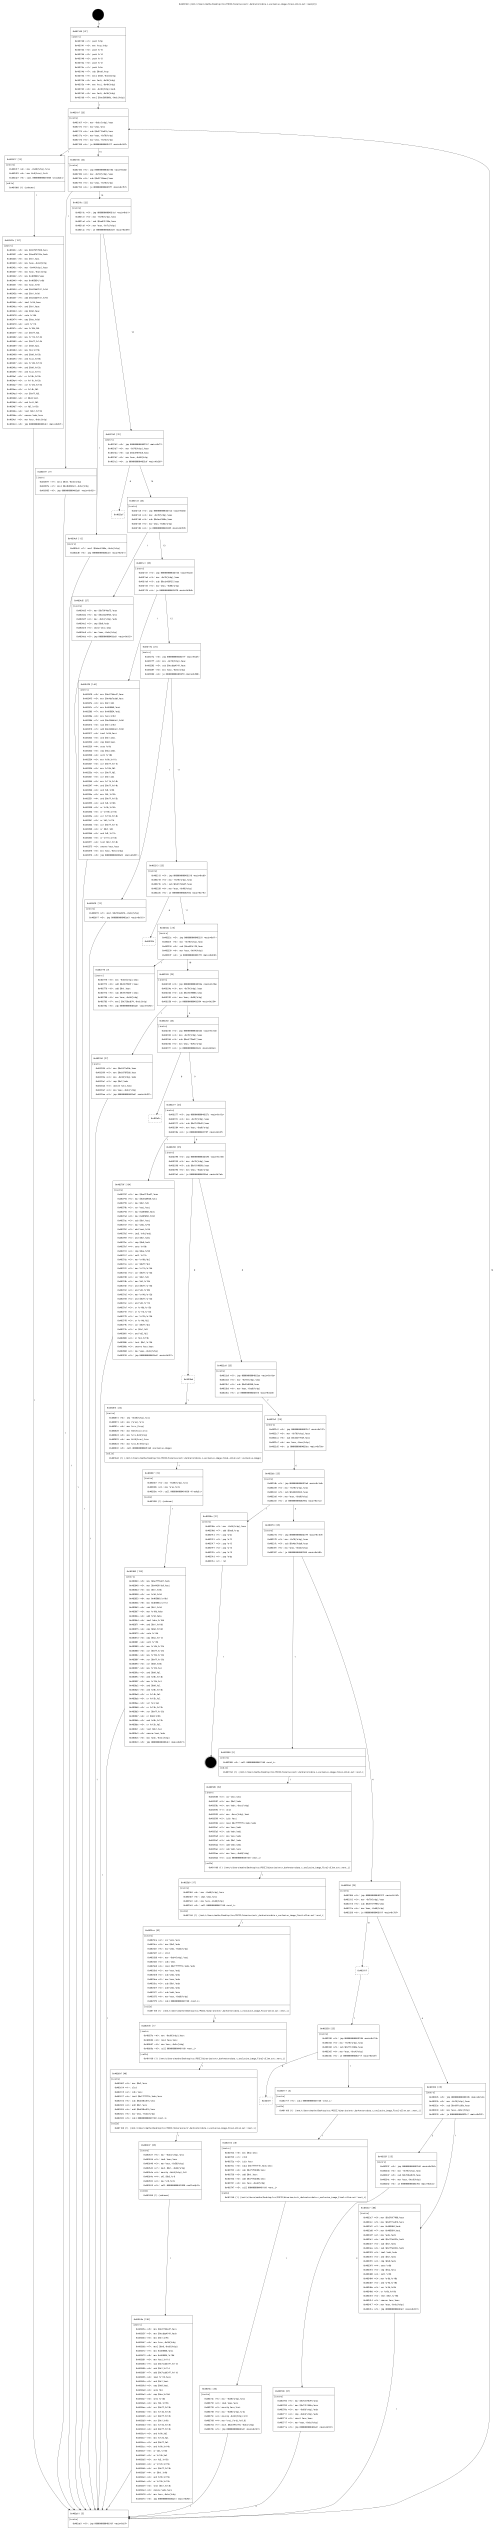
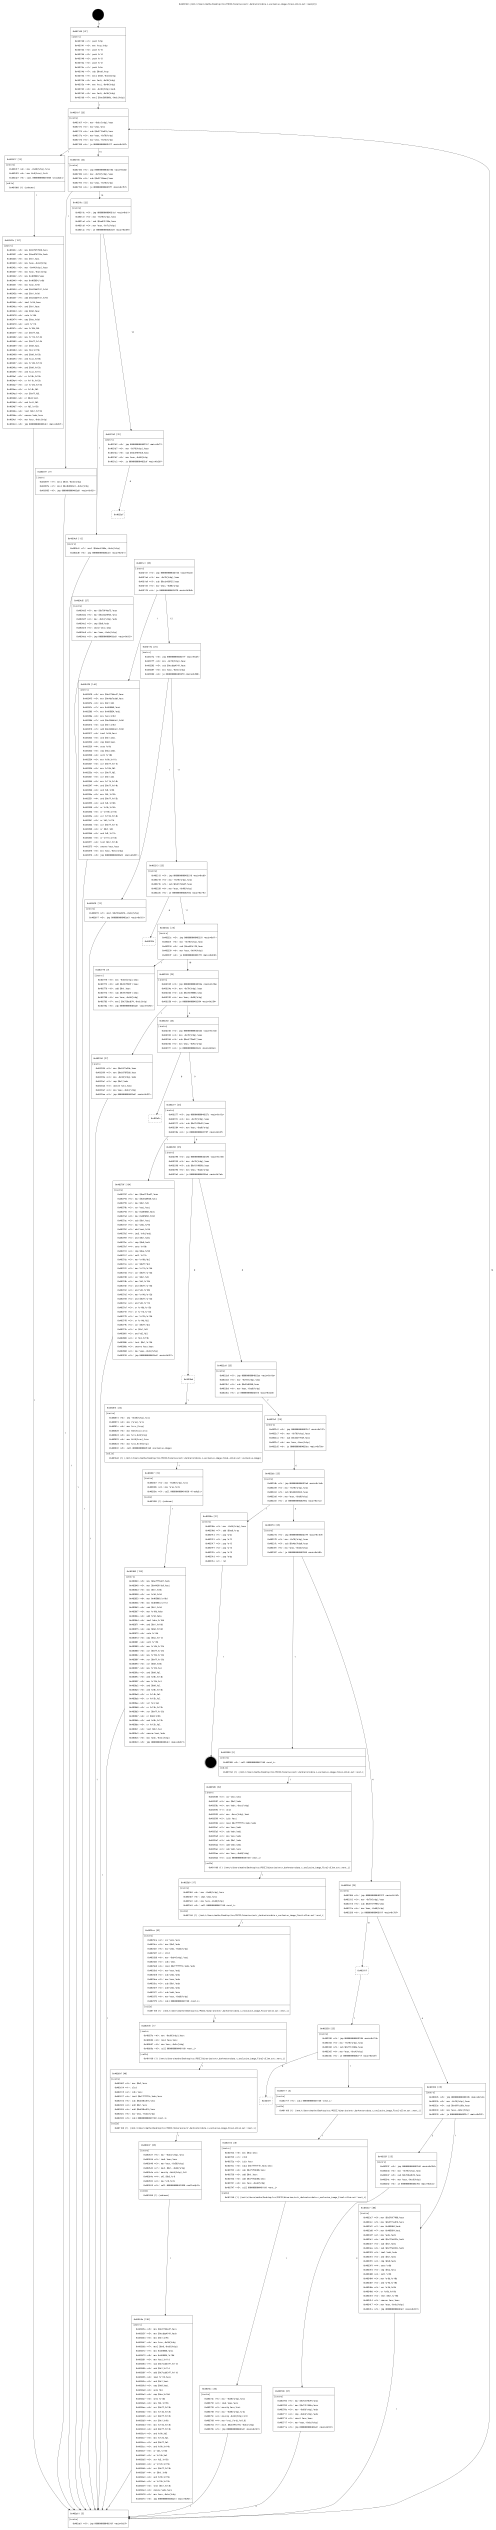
node "0x4021c8 [25]": removed
